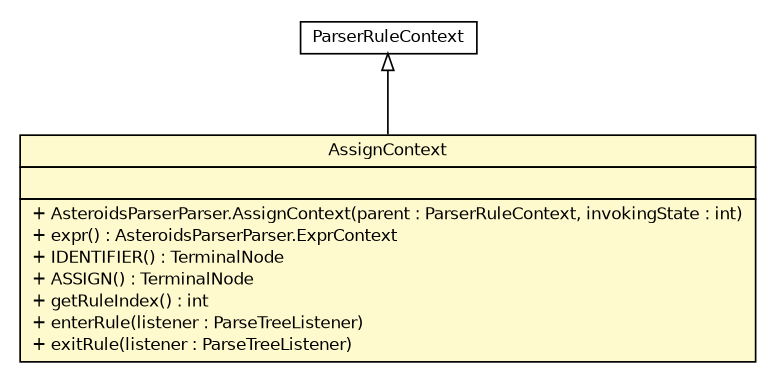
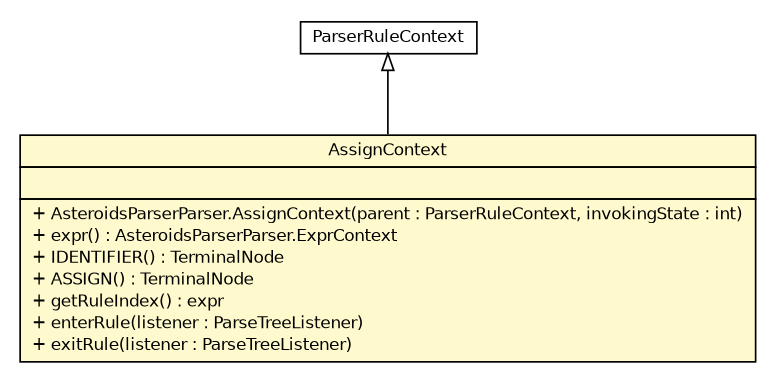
node "AssignContext": text "+ getRuleIndex() : int" -> "+ getRuleIndex() : expr"
